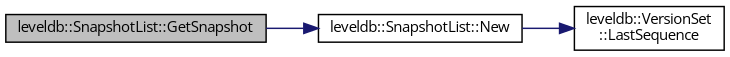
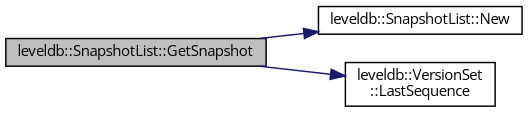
edge "leveldb::SnapshotList::New" -> "leveldb::VersionSet ::LastSequence": now "leveldb::SnapshotList::GetSnapshot" -> "leveldb::VersionSet ::LastSequence"
